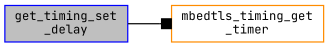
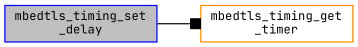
node "get_timing_set _delay": label "get_timing_set _delay" -> "mbedtls_timing_set _delay"
